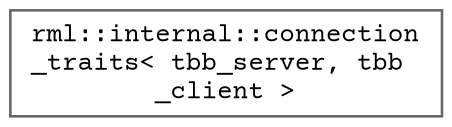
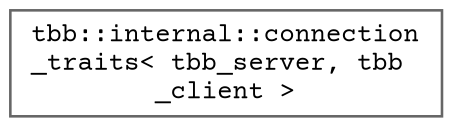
node "rml::internal::connection _traits< tbb_server, tbb _client >": label "rml::internal::connection _traits< tbb_server, tbb _client >" -> "tbb::internal::connection _traits< tbb_server, tbb _client >"
